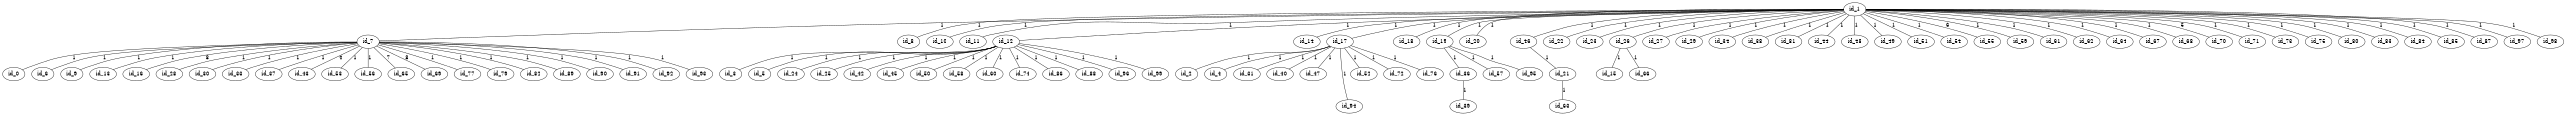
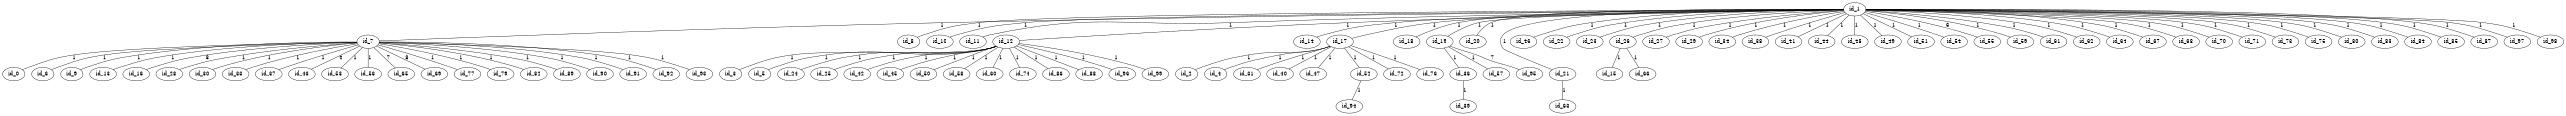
edge "id_1" -- "id_70": label "5" -> "1"
node "id_81": label "id_81" -> "id_41"
edge "id_19" -- "id_95": label "1" -> "7"
edge "id_46" -- "id_21": now "id_1" -- "id_21"
edge "id_17" -- "id_94": now "id_52" -- "id_94"
